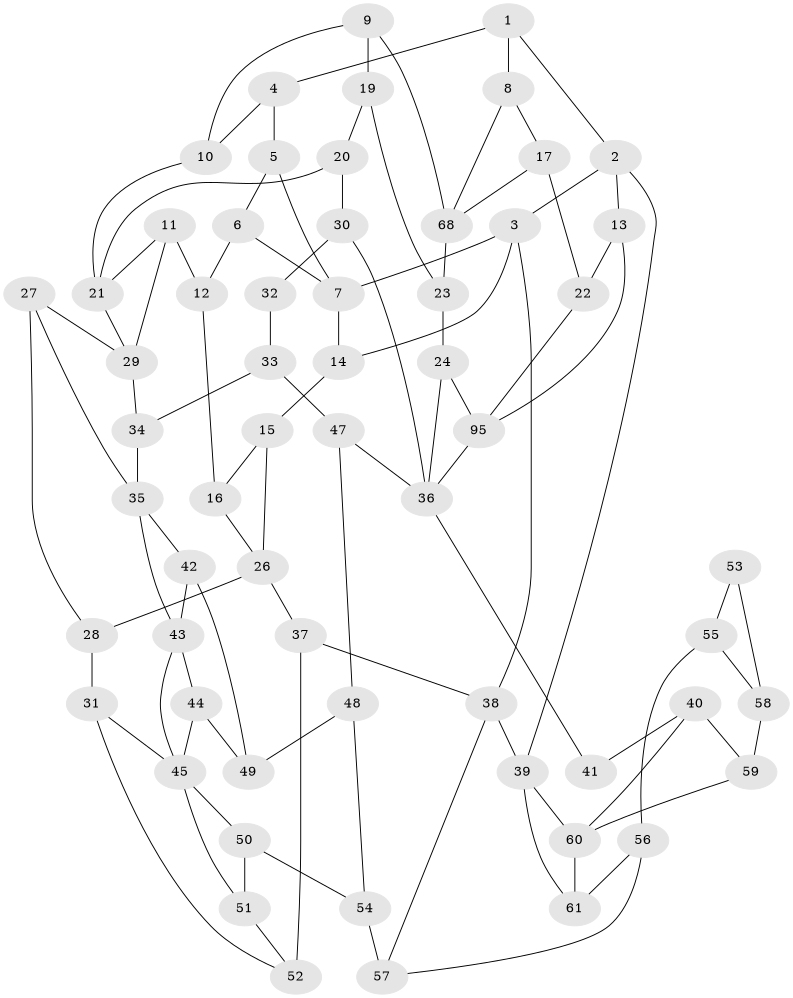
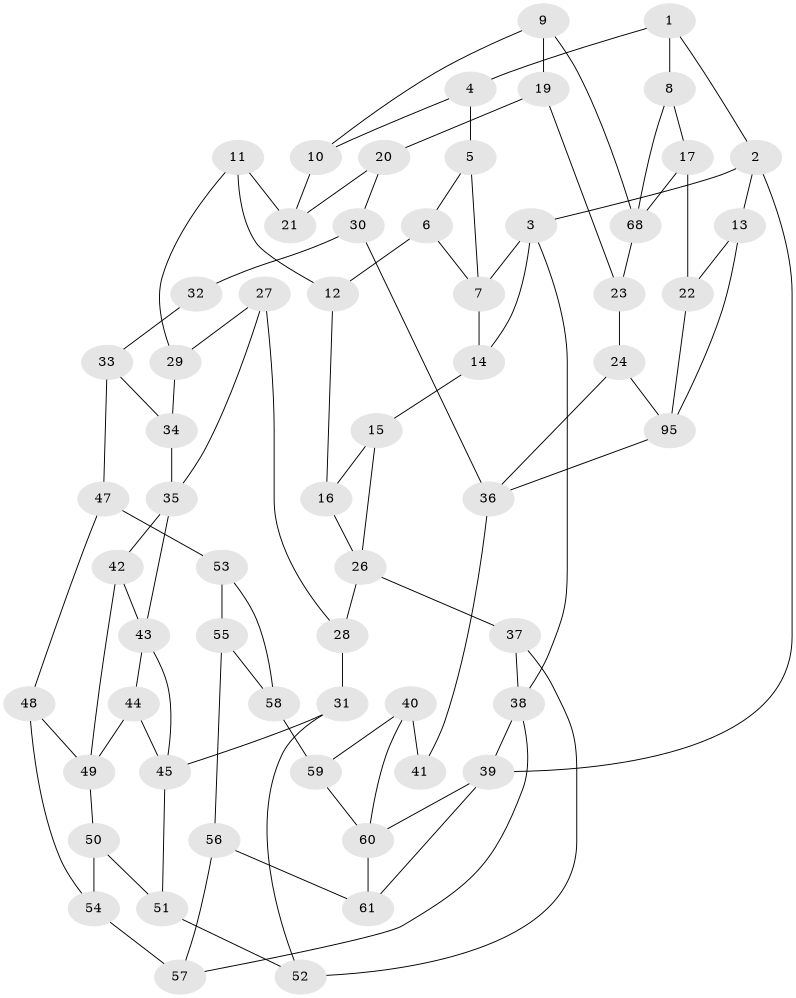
edge "21" -- "29": removed
edge "47" -- "36": now "47" -- "53"
edge "45" -- "50": now "49" -- "50"
